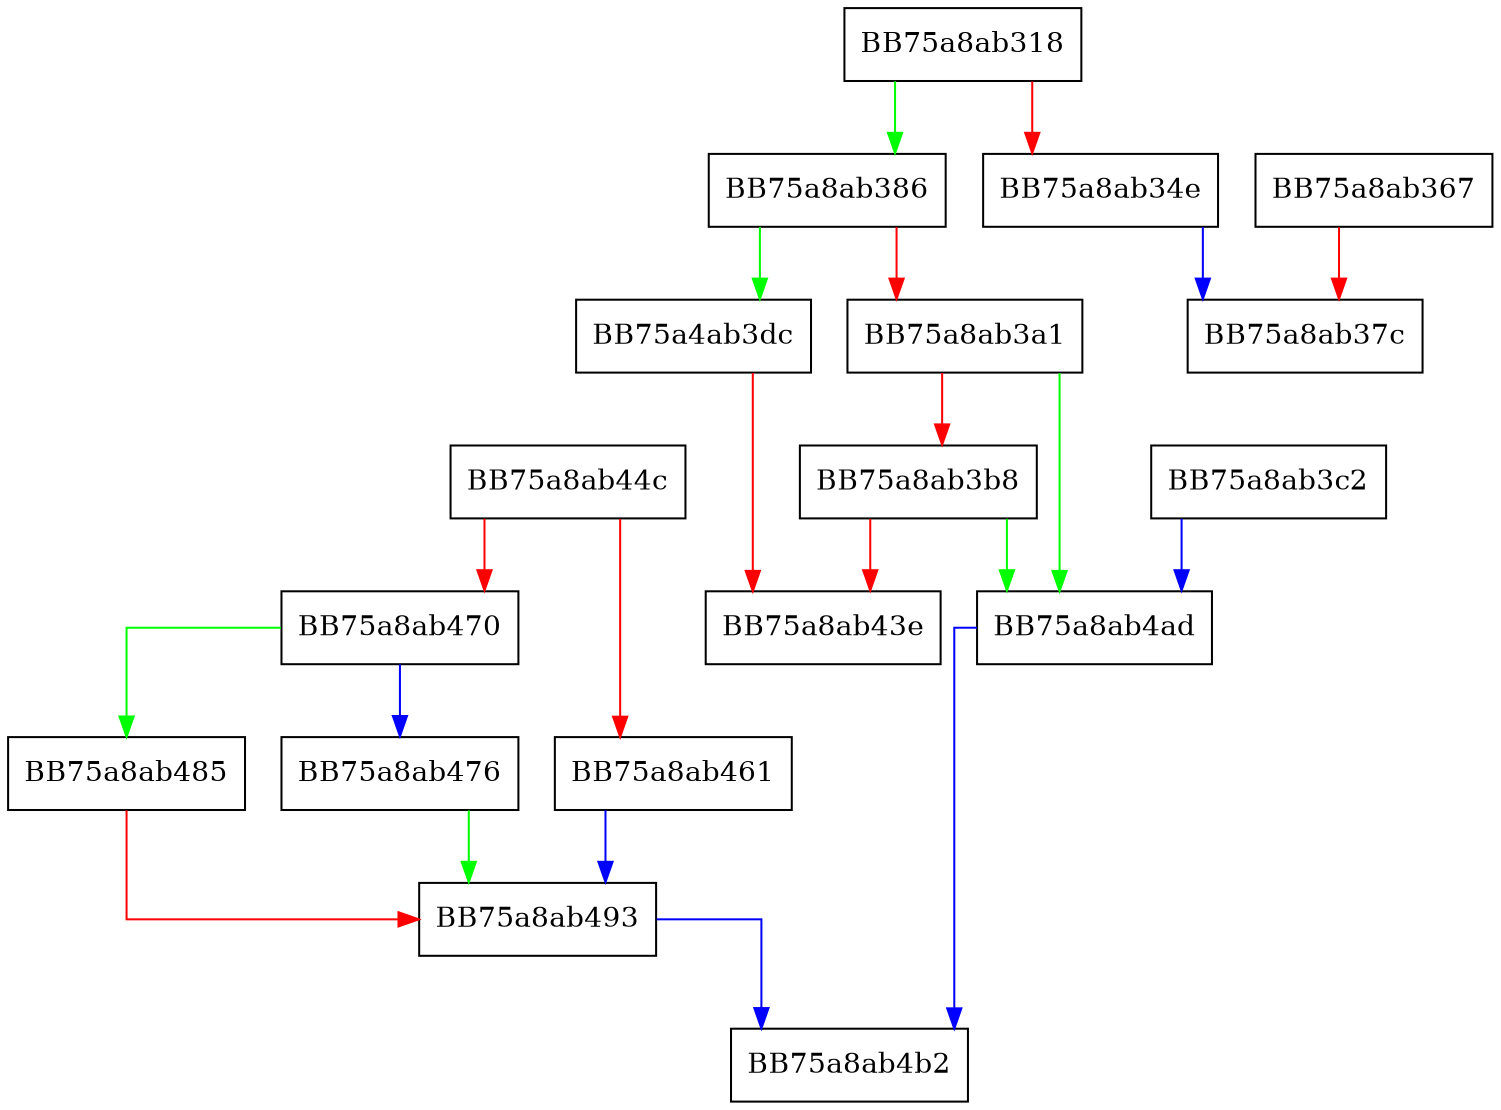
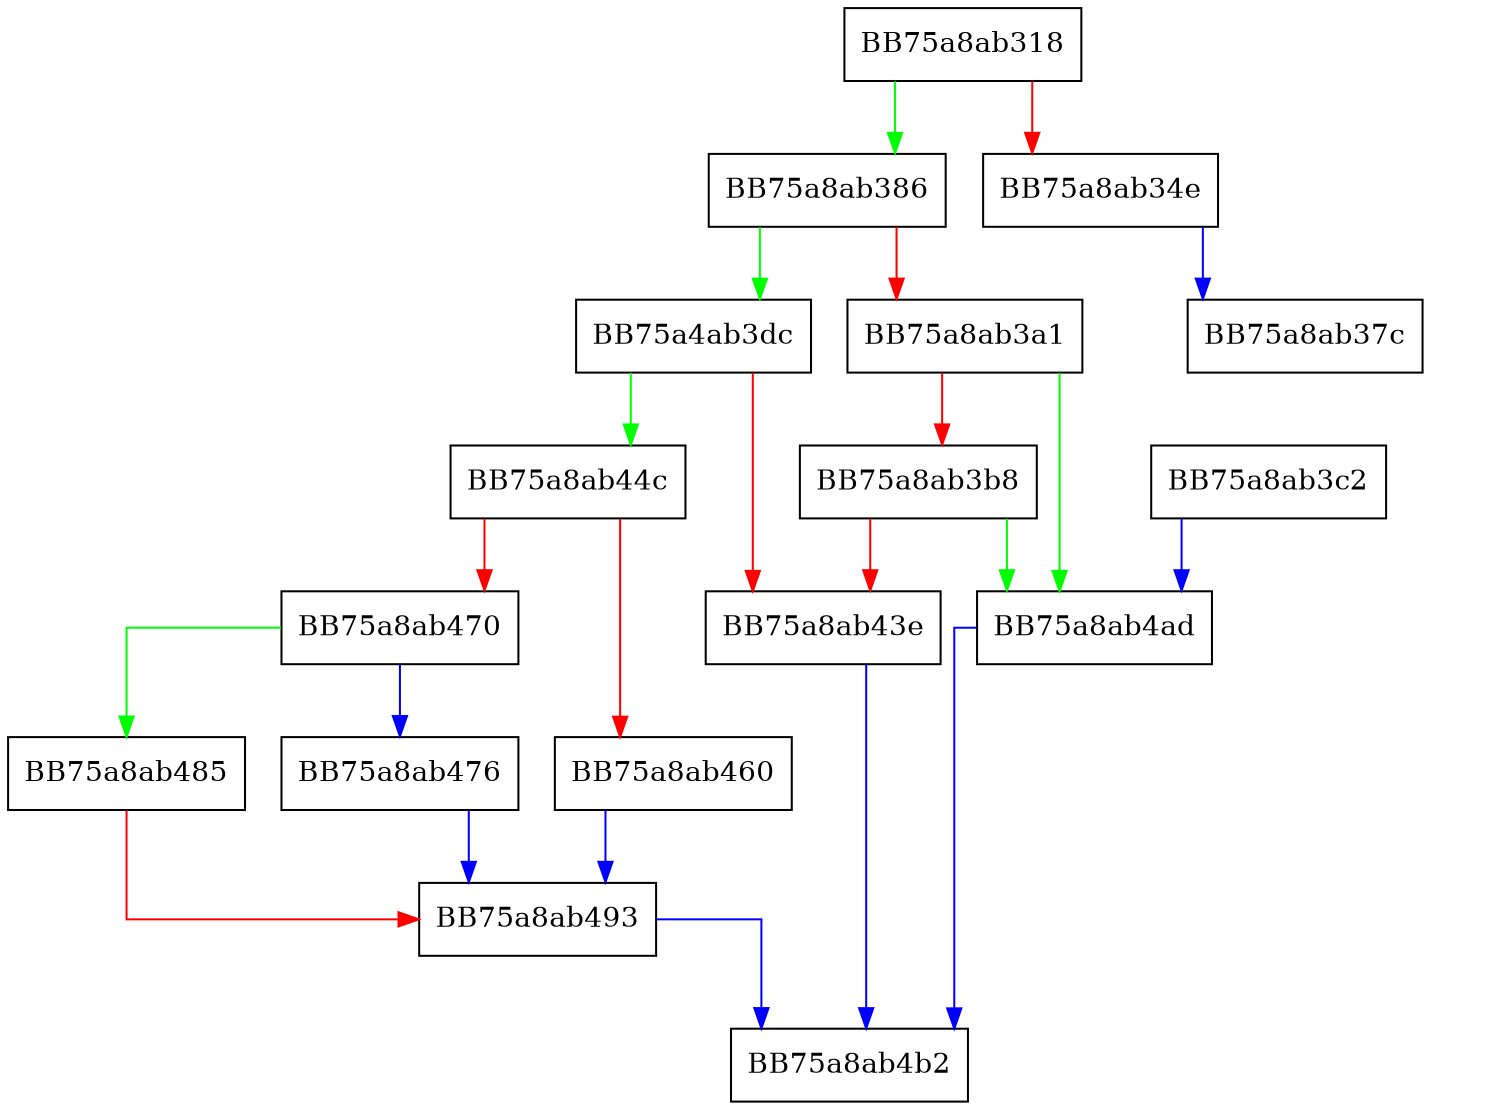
node "BB75a8ab367": removed
edge "BB75a4ab3dc" -> "BB75a8ab44c": added
node "BB75a8ab461": label "BB75a8ab461" -> "BB75a8ab460"
edge "BB75a8ab476" -> "BB75a8ab493": color green -> blue
edge "BB75a8ab43e" -> "BB75a8ab4b2": added
